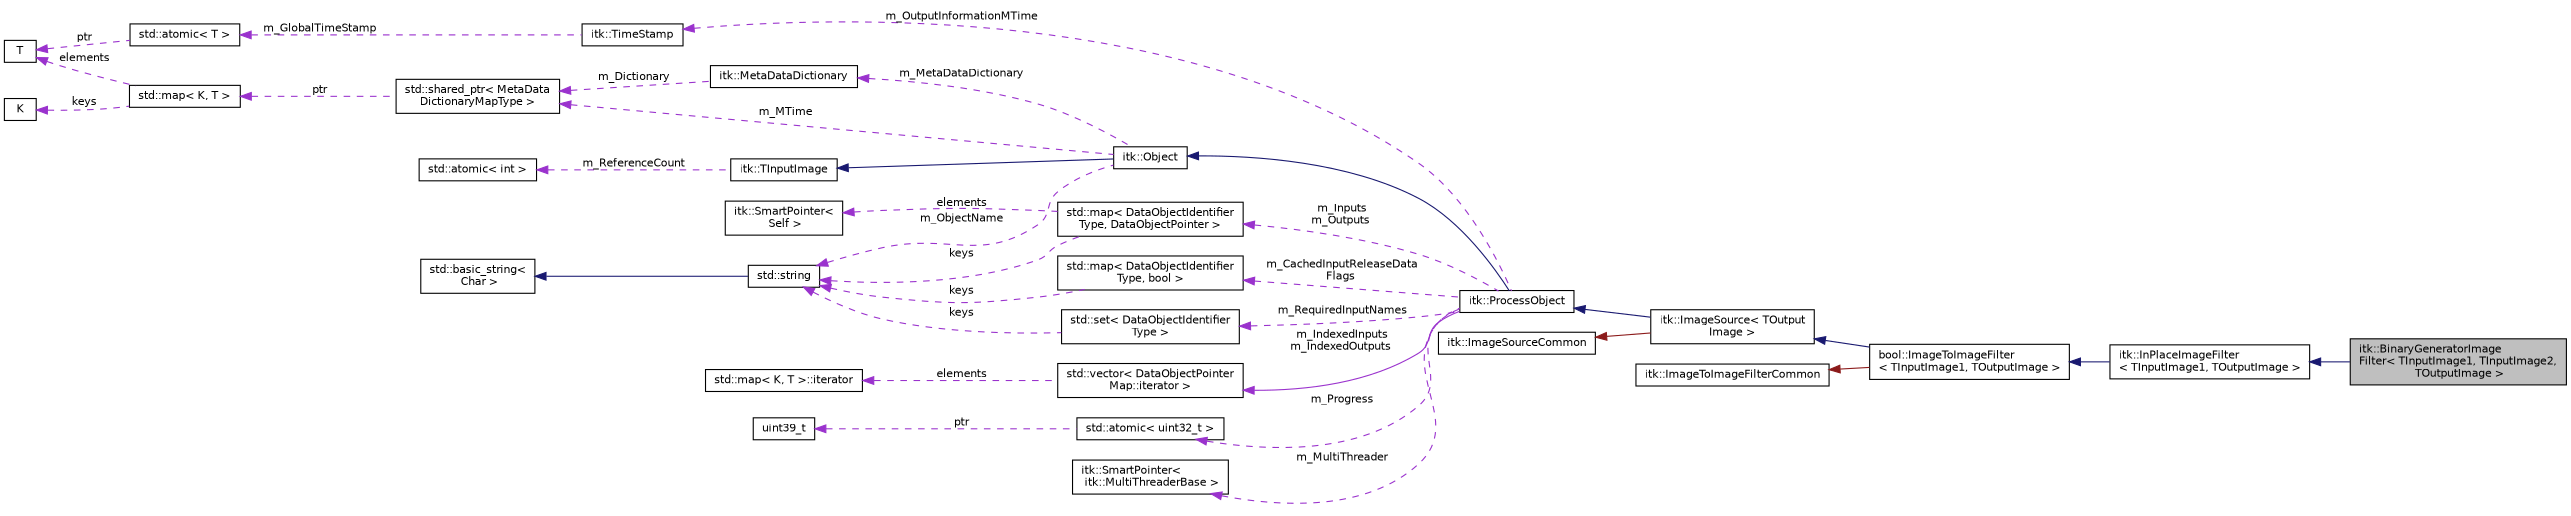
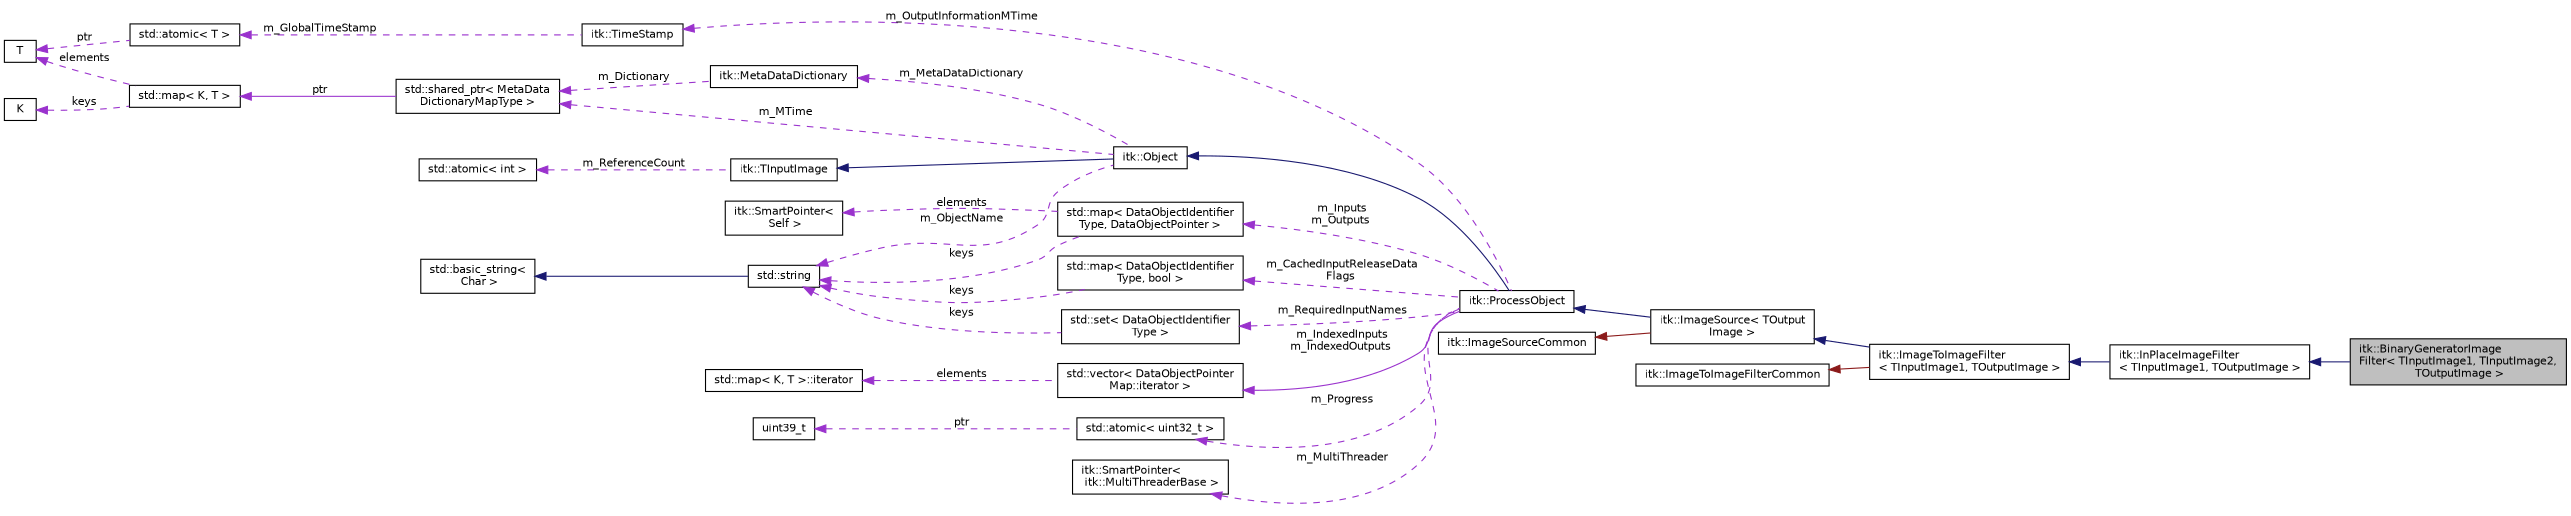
edge "std::shared_ptr< MetaData DictionaryMapType >" -> "std::map< K, T >": style dashed -> solid
node "bool::ImageToImageFilter < TInputImage1, TOutputImage >": label "bool::ImageToImageFilter < TInputImage1, TOutputImage >" -> "itk::ImageToImageFilter < TInputImage1, TOutputImage >"
